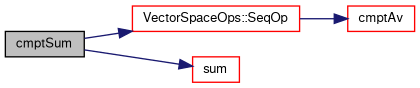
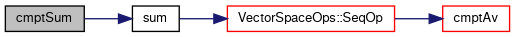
edge "cmptSum" -> "VectorSpaceOps::SeqOp": now "sum" -> "VectorSpaceOps::SeqOp"
node "sum": color red -> black
